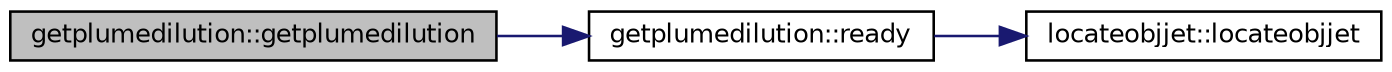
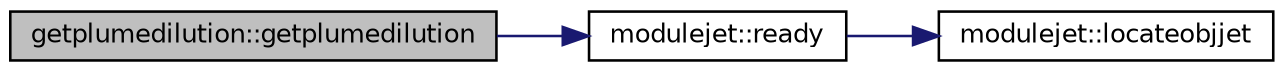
node "getplumedilution::ready": label "getplumedilution::ready" -> "modulejet::ready"
node "locateobjjet::locateobjjet": label "locateobjjet::locateobjjet" -> "modulejet::locateobjjet"
